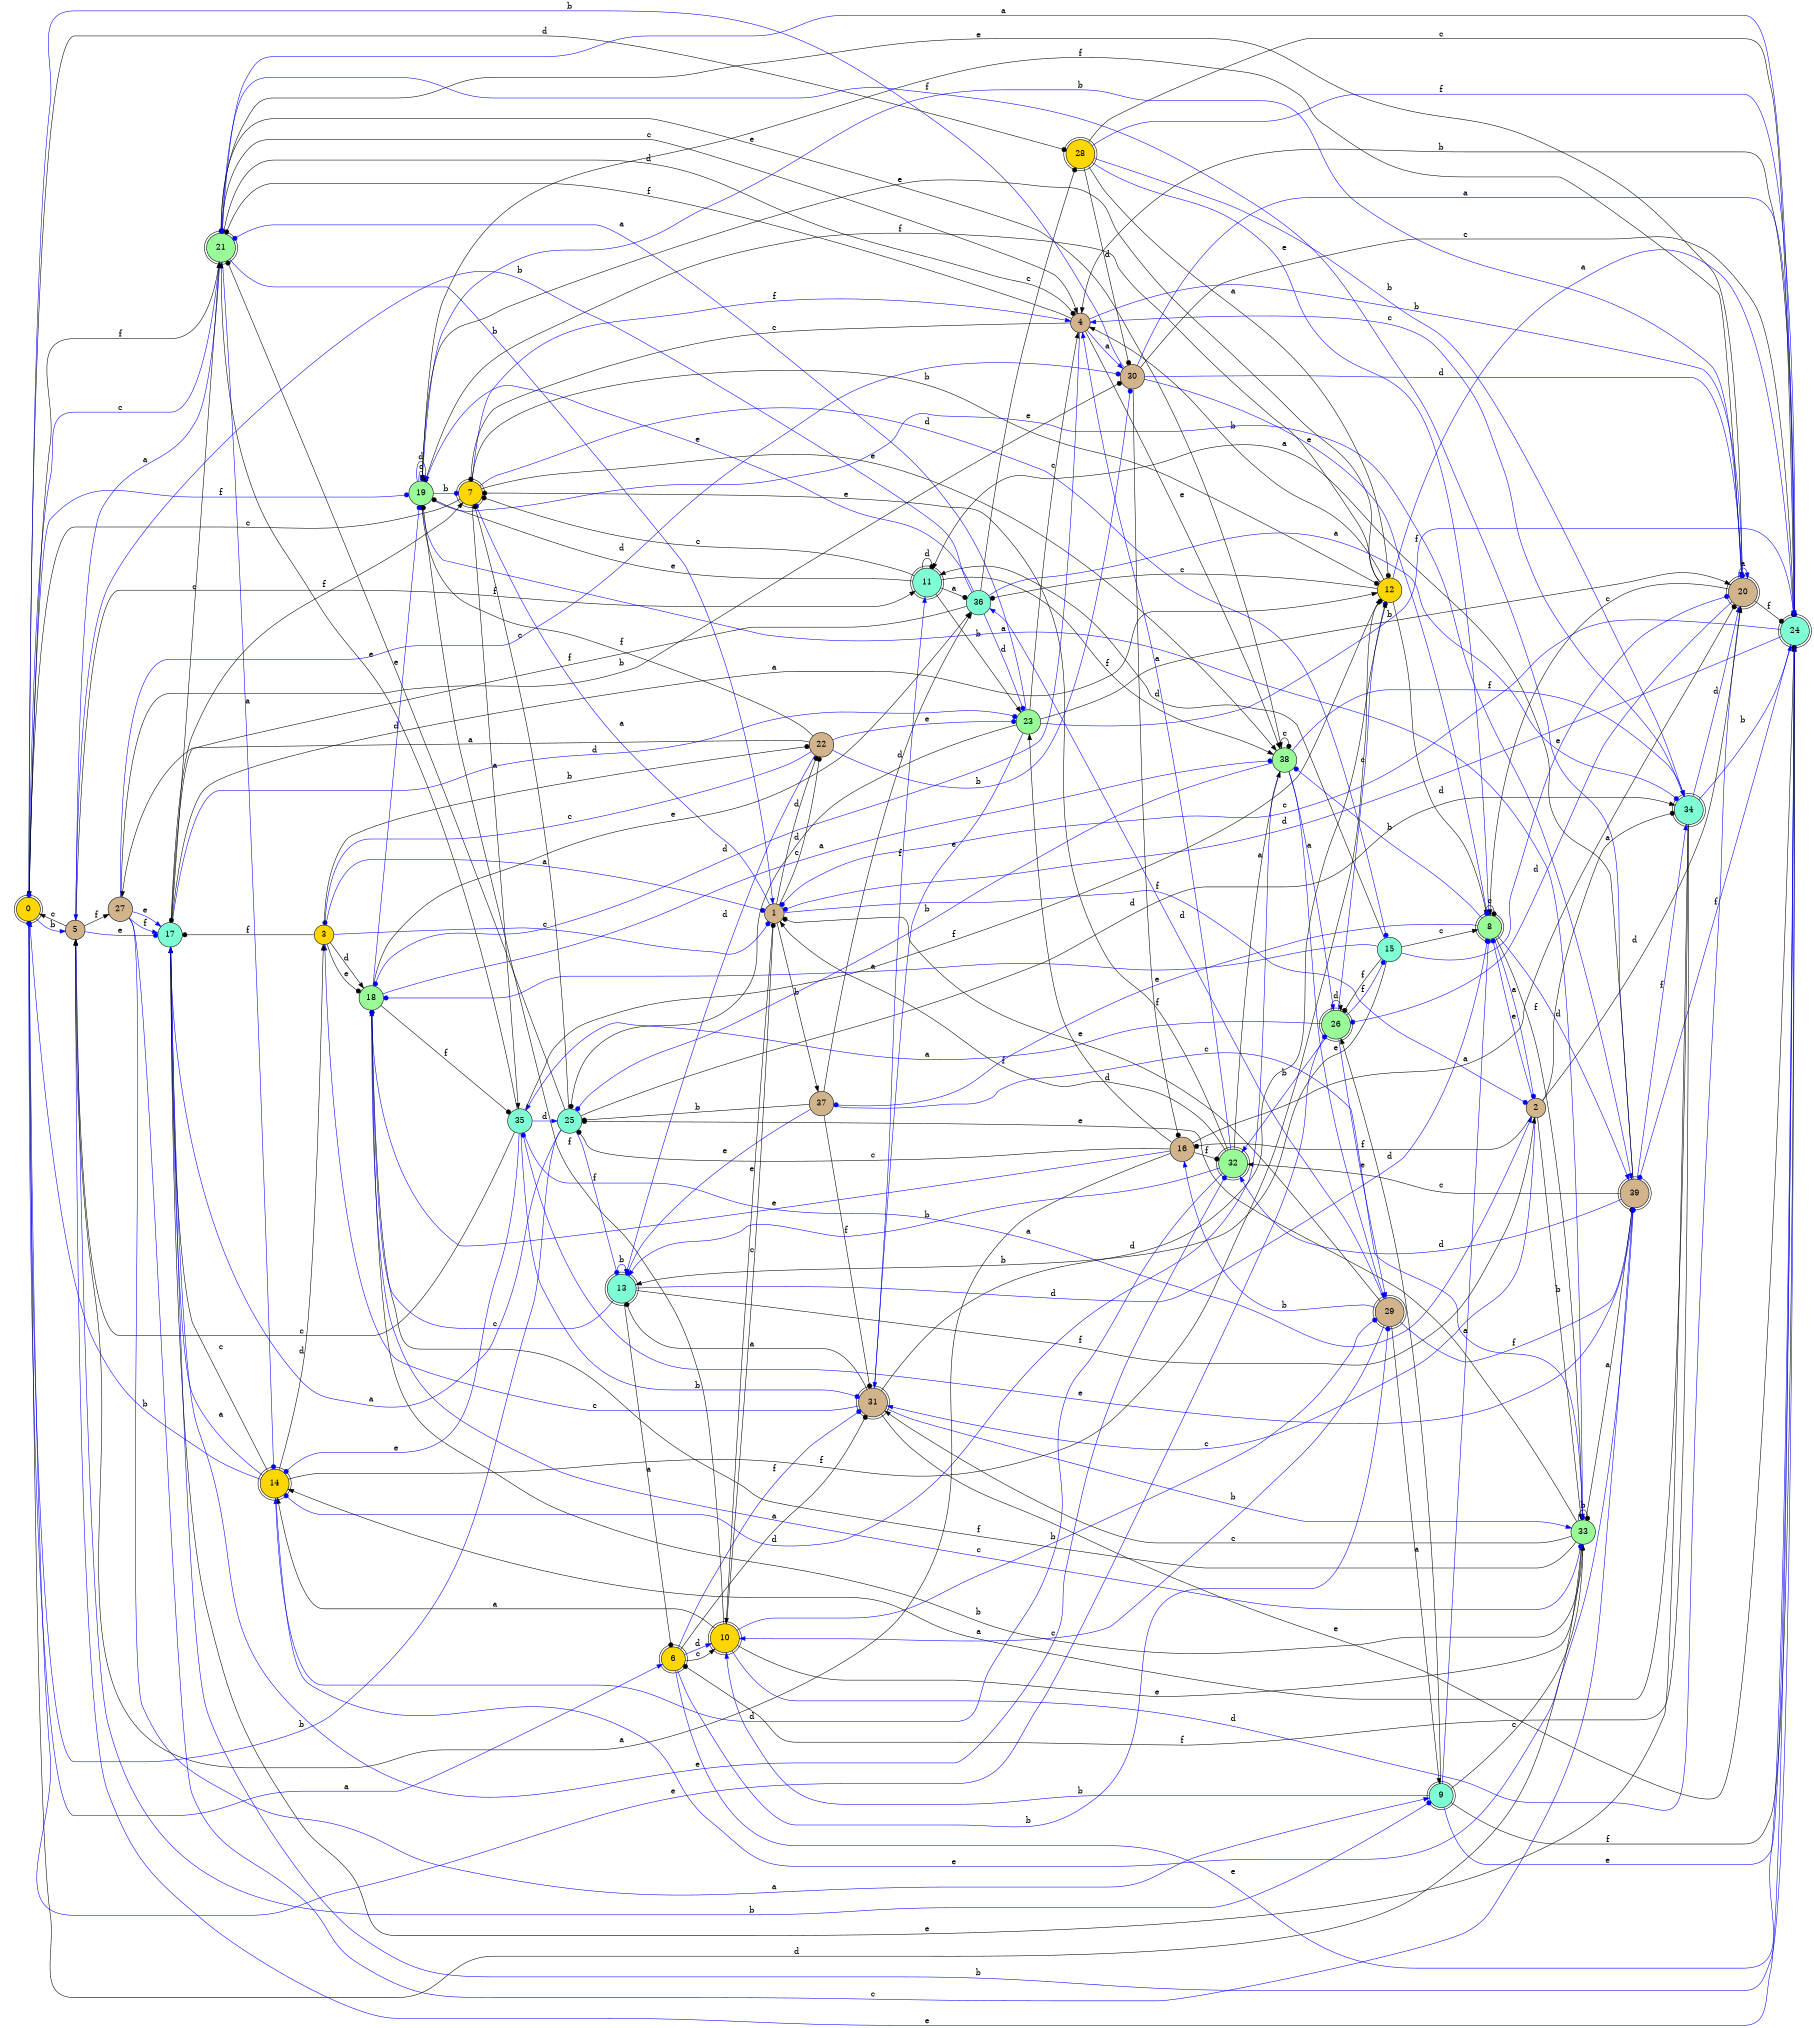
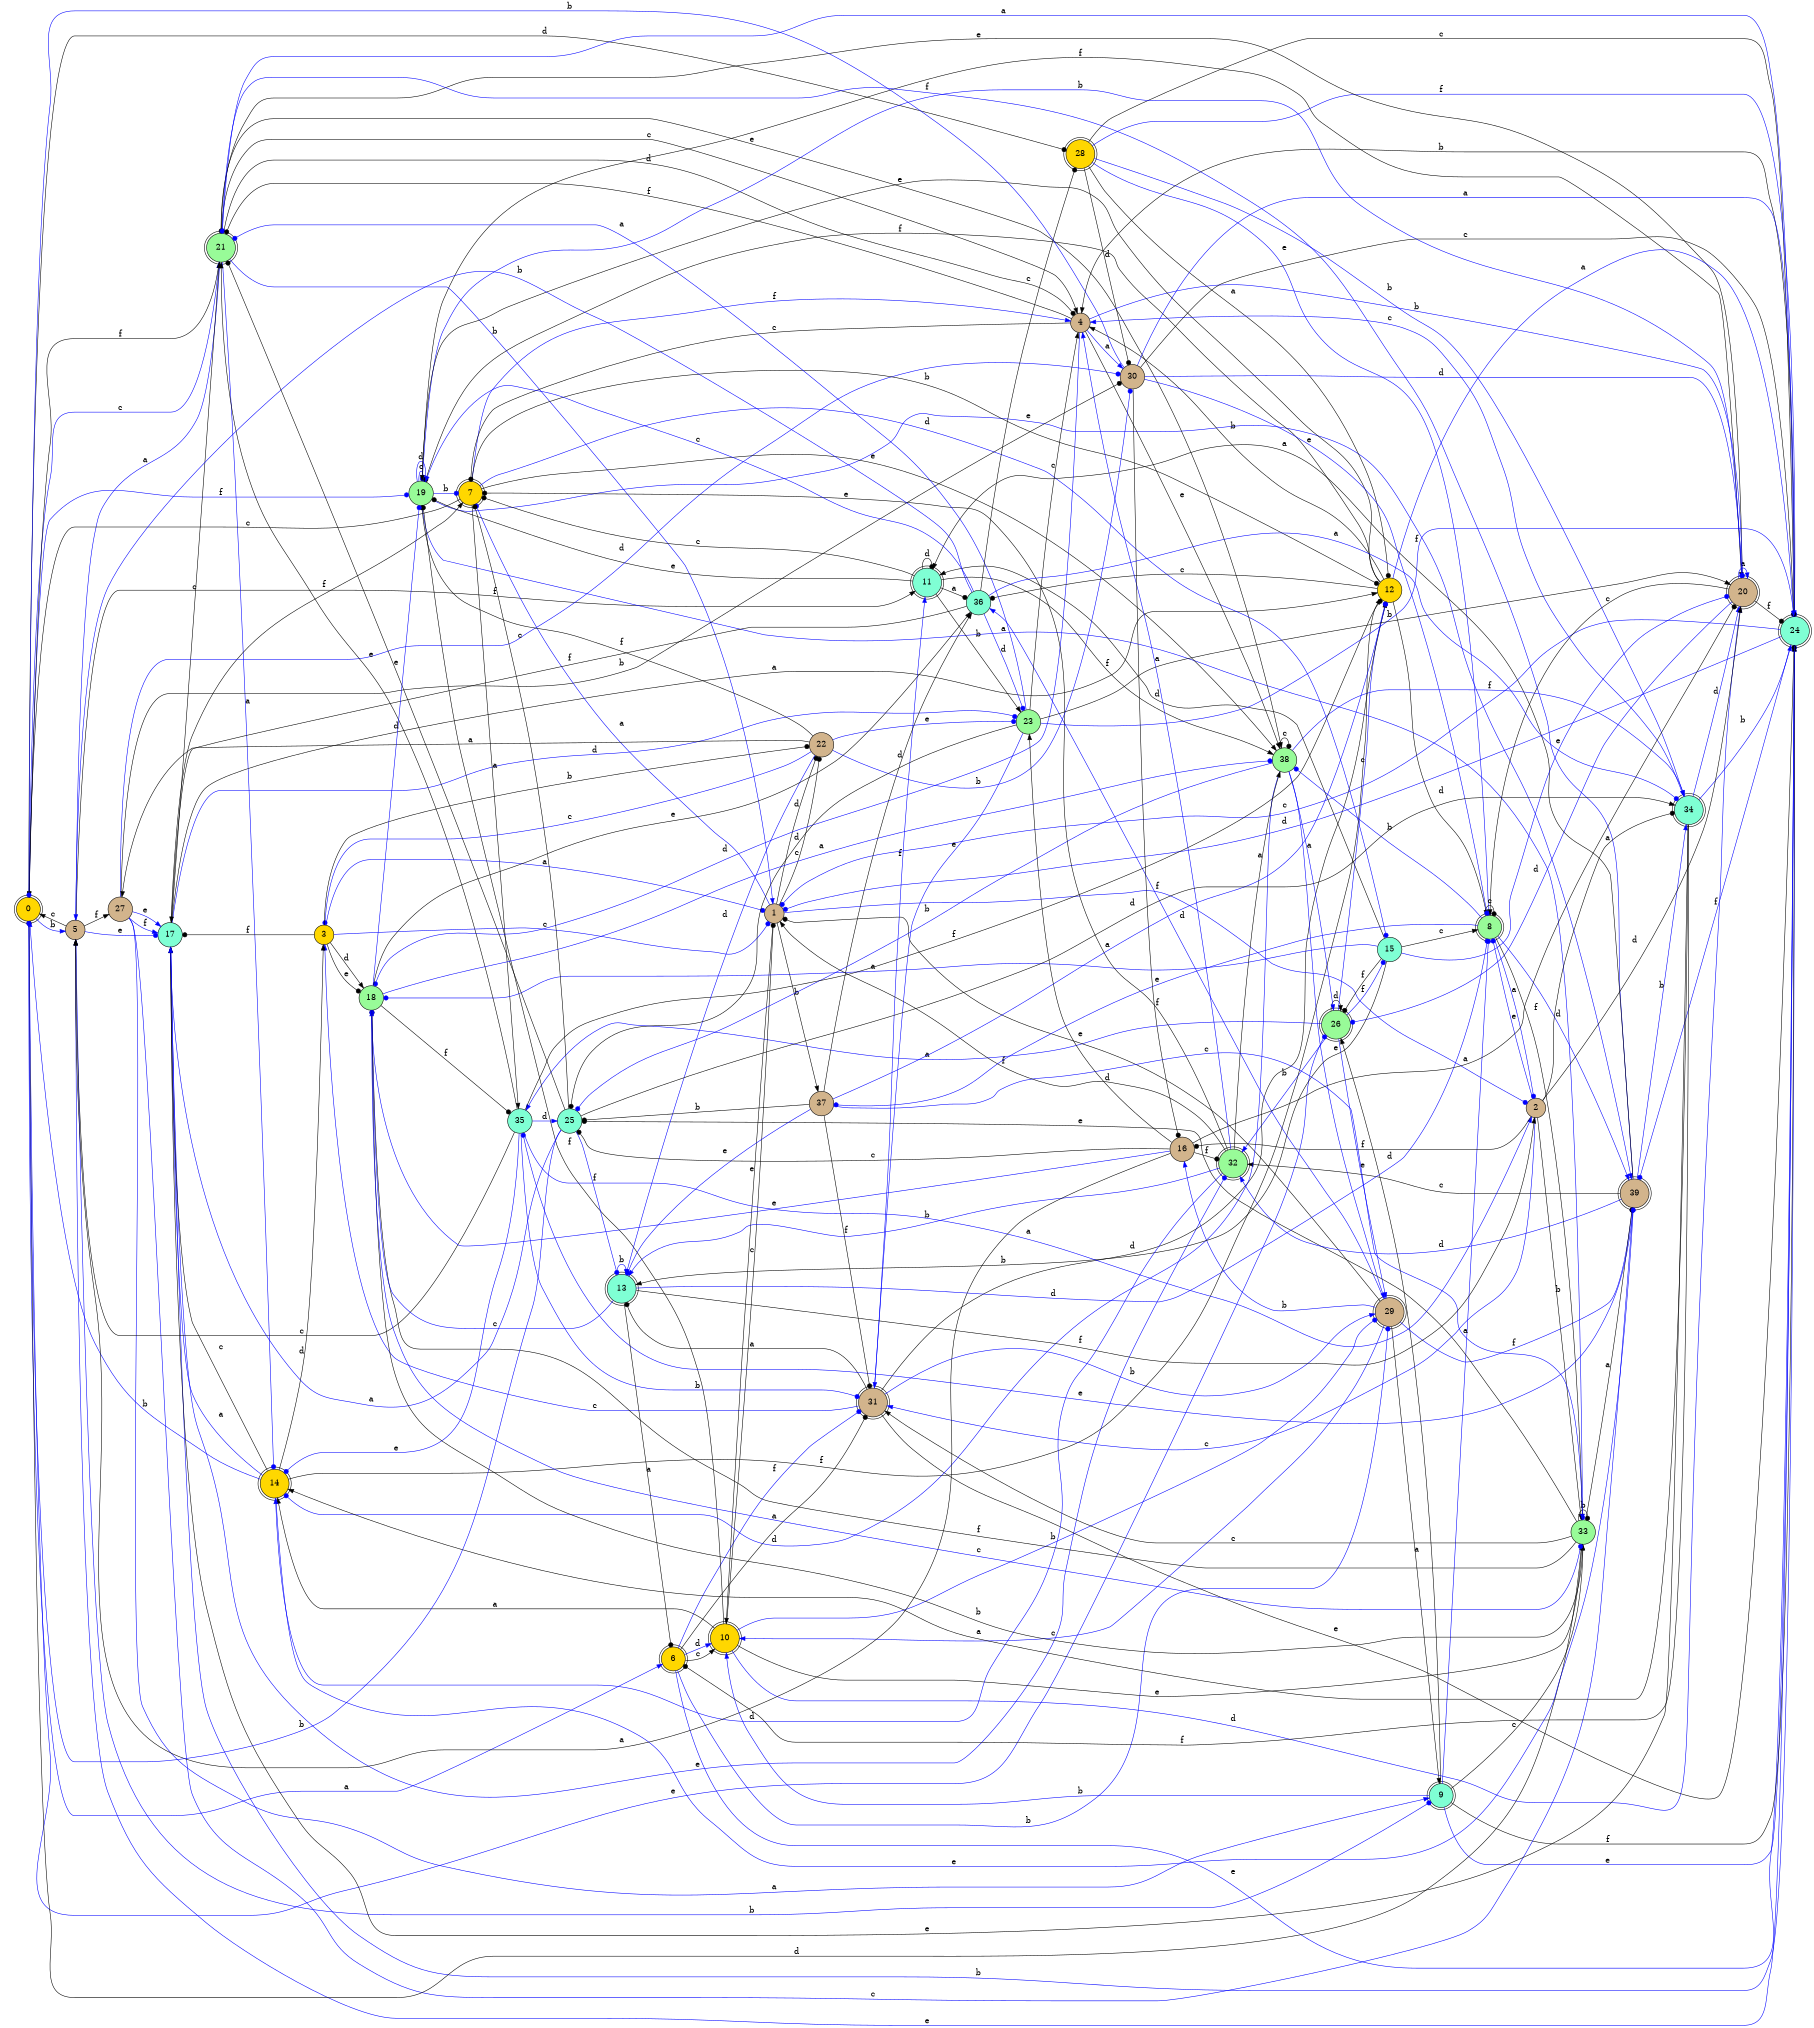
edge "36" -> "19": label "e" -> "c"
edge "36" -> "17": arrowhead dot -> normal
edge "37" -> "12": added, label "a"
edge "39" -> "34": label "f" -> "b"
edge "31" -> "33": now "31" -> "29"
